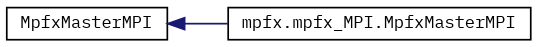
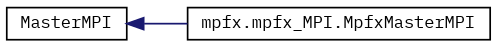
node "MpfxMasterMPI": label "MpfxMasterMPI" -> "MasterMPI"
